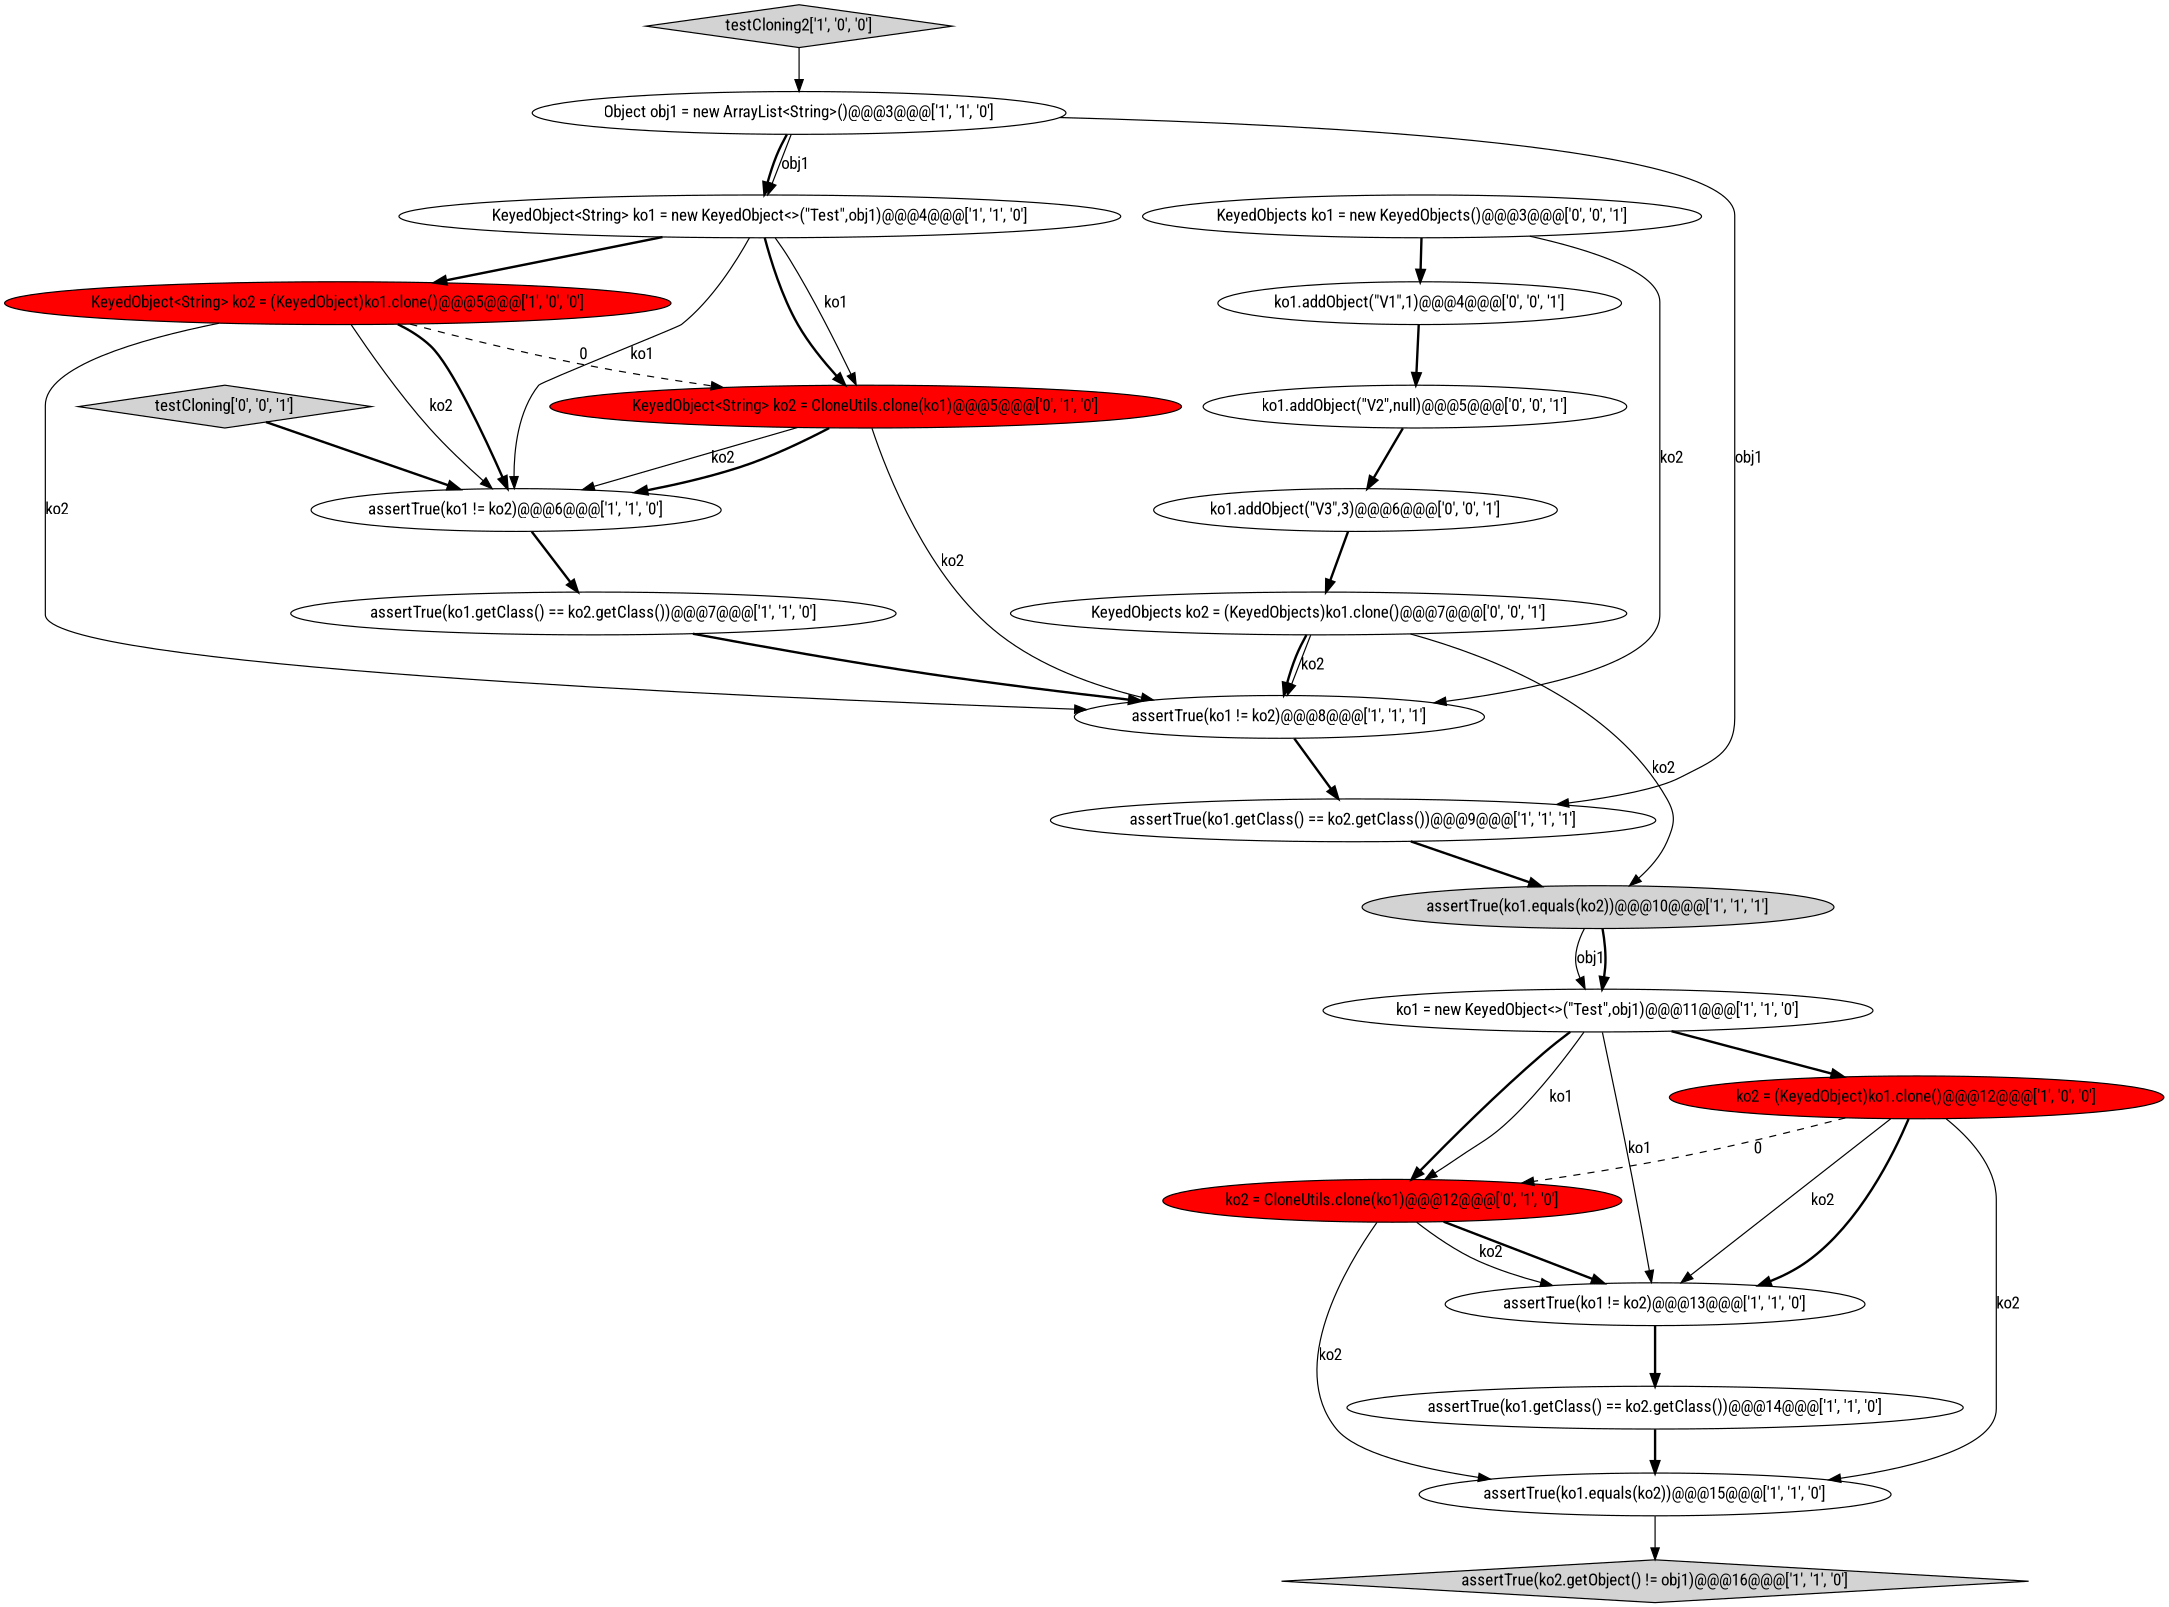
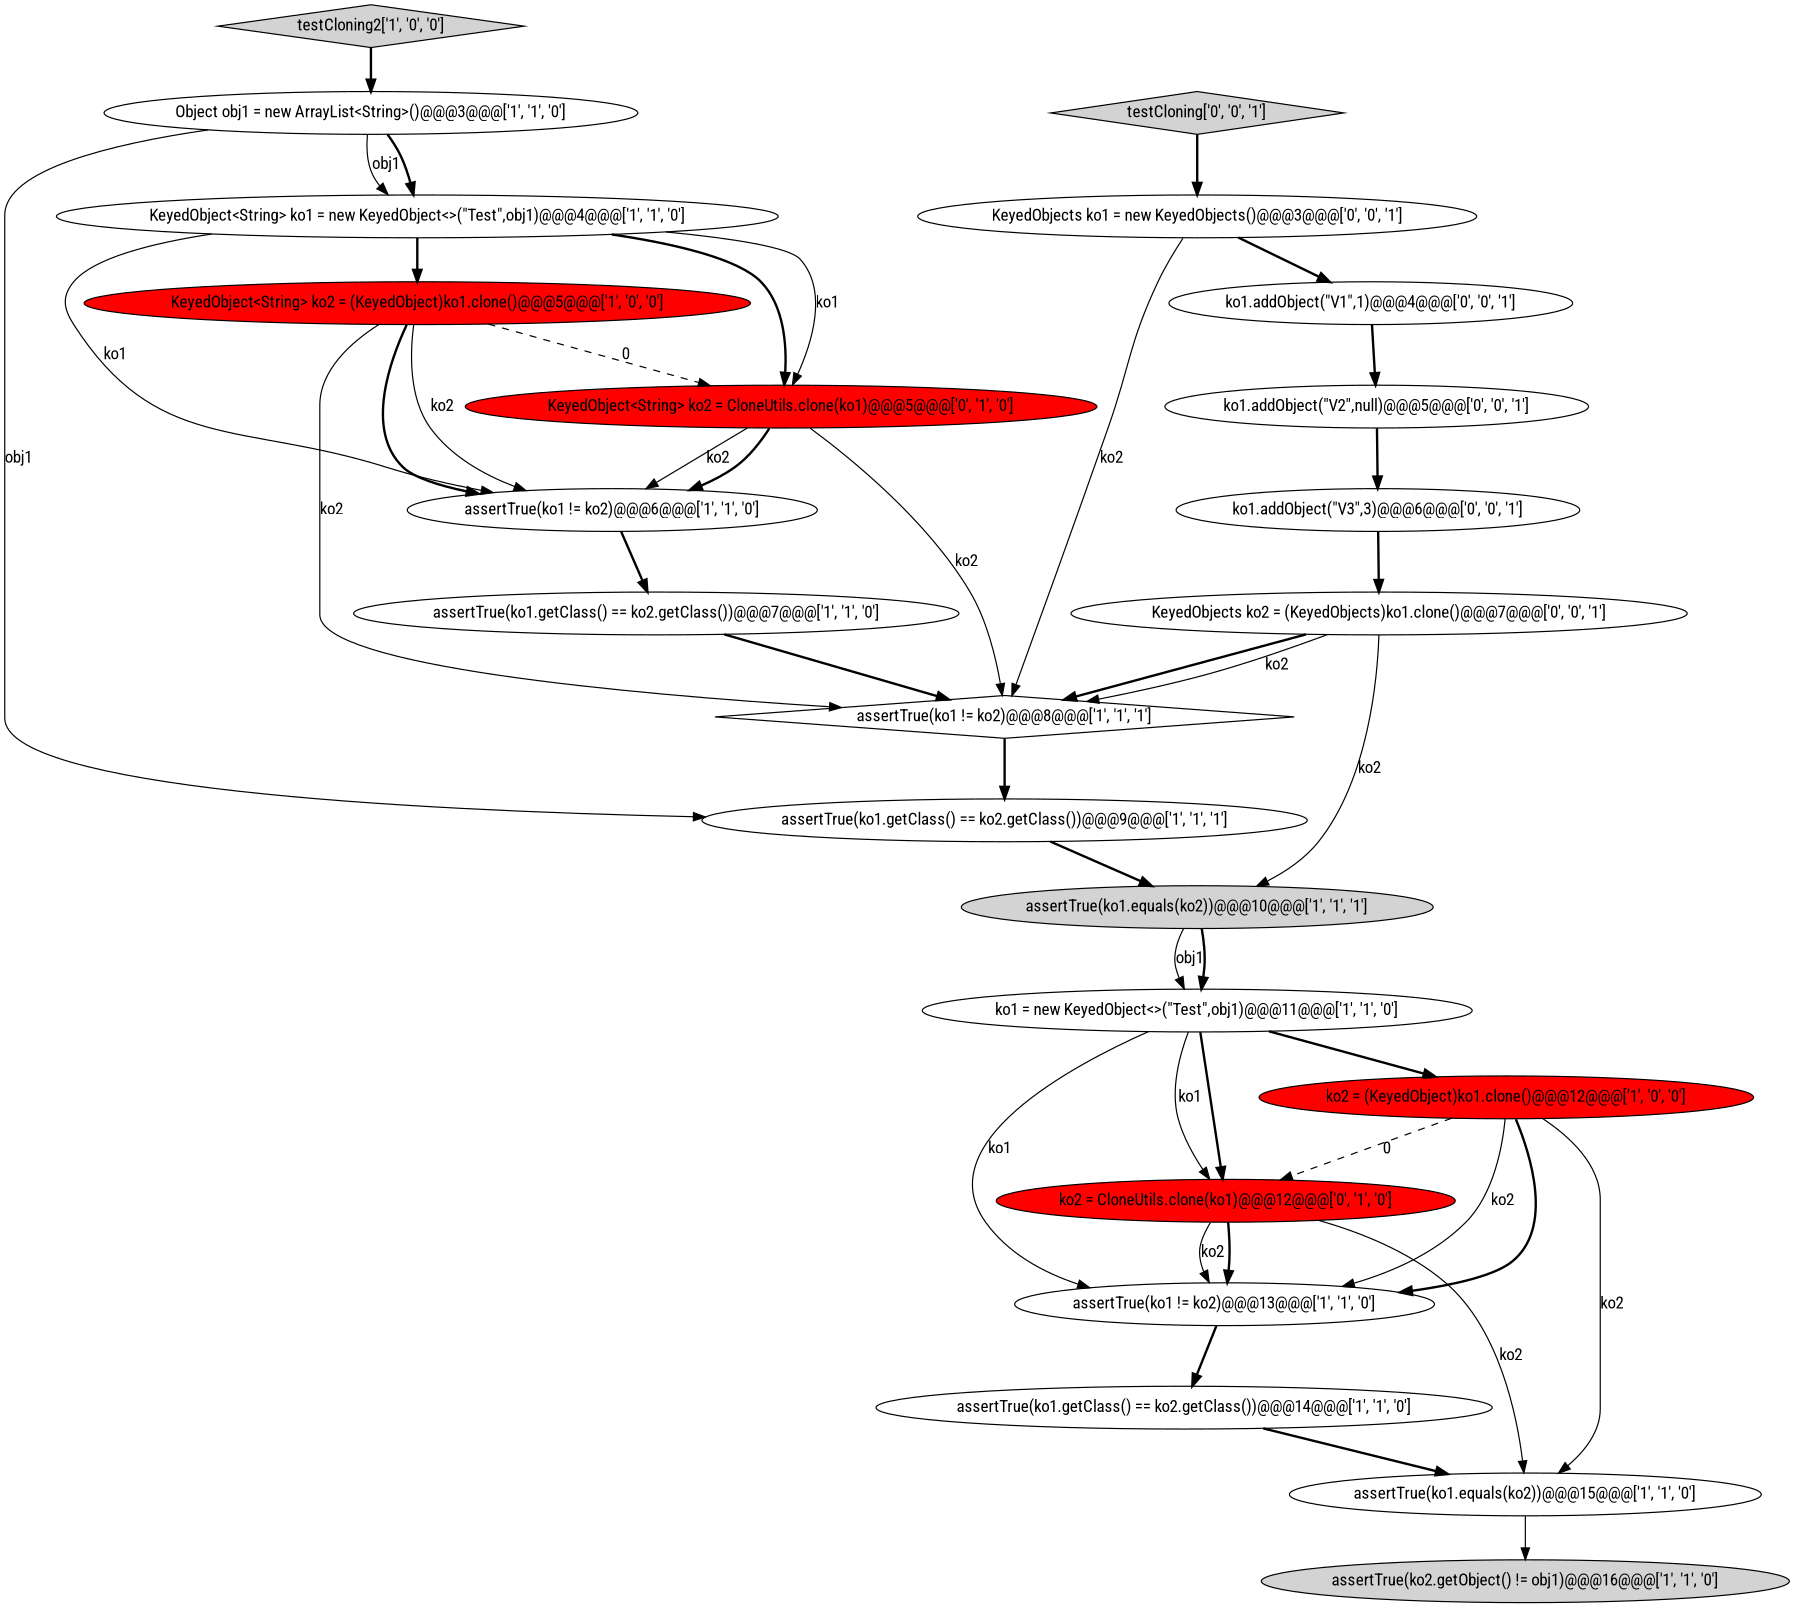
edge "testCloning2['1', '0', '0']" -> "Object obj1 = new ArrayList<String>()@@@3@@@['1', '1', '0']": style solid -> bold
edge "testCloning['0', '0', '1']" -> "assertTrue(ko1 != ko2)@@@6@@@['1', '1', '0']": now "testCloning['0', '0', '1']" -> "KeyedObjects ko1 = new KeyedObjects()@@@3@@@['0', '0', '1']"
node "assertTrue(ko1 != ko2)@@@8@@@['1', '1', '1']": shape ellipse -> diamond
node "assertTrue(ko2.getObject() != obj1)@@@16@@@['1', '1', '0']": shape diamond -> ellipse
